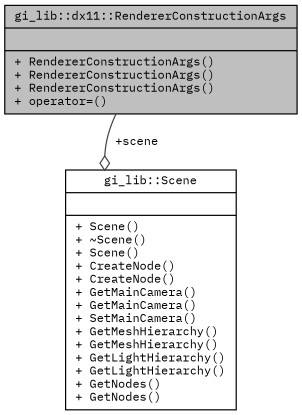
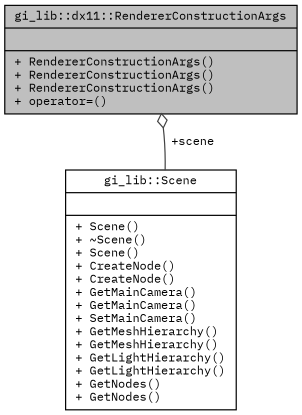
edge "gi_lib::dx11::RendererConstructionArgs" -> "gi_lib::Scene": reversed
